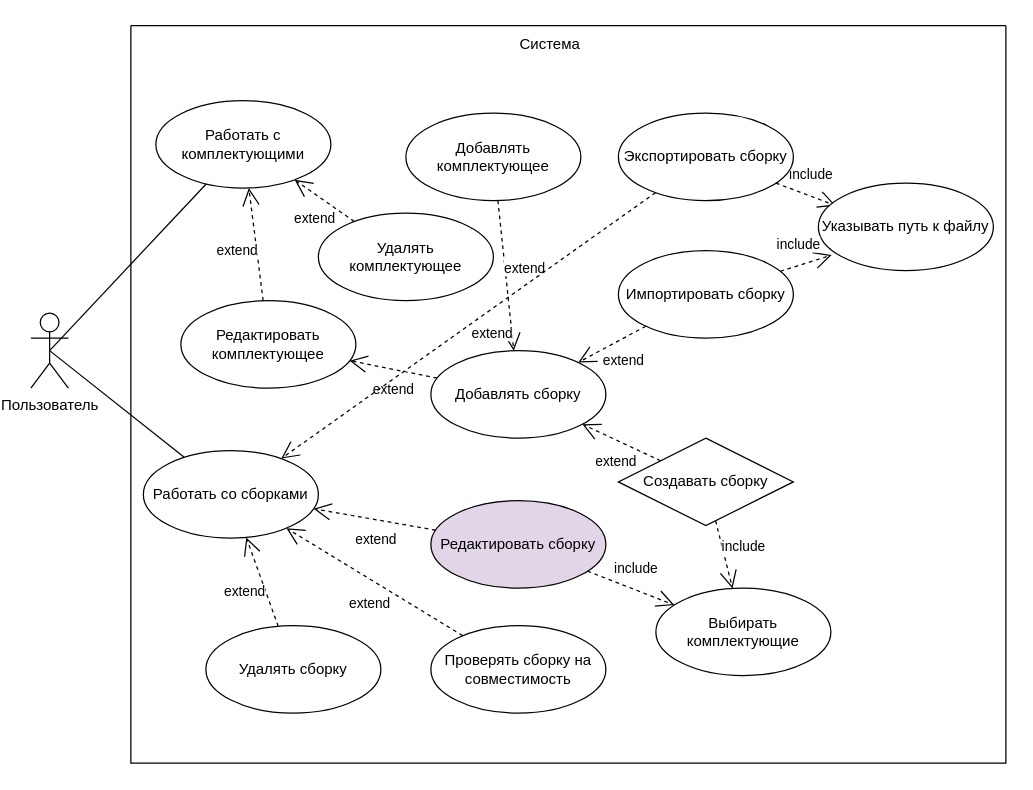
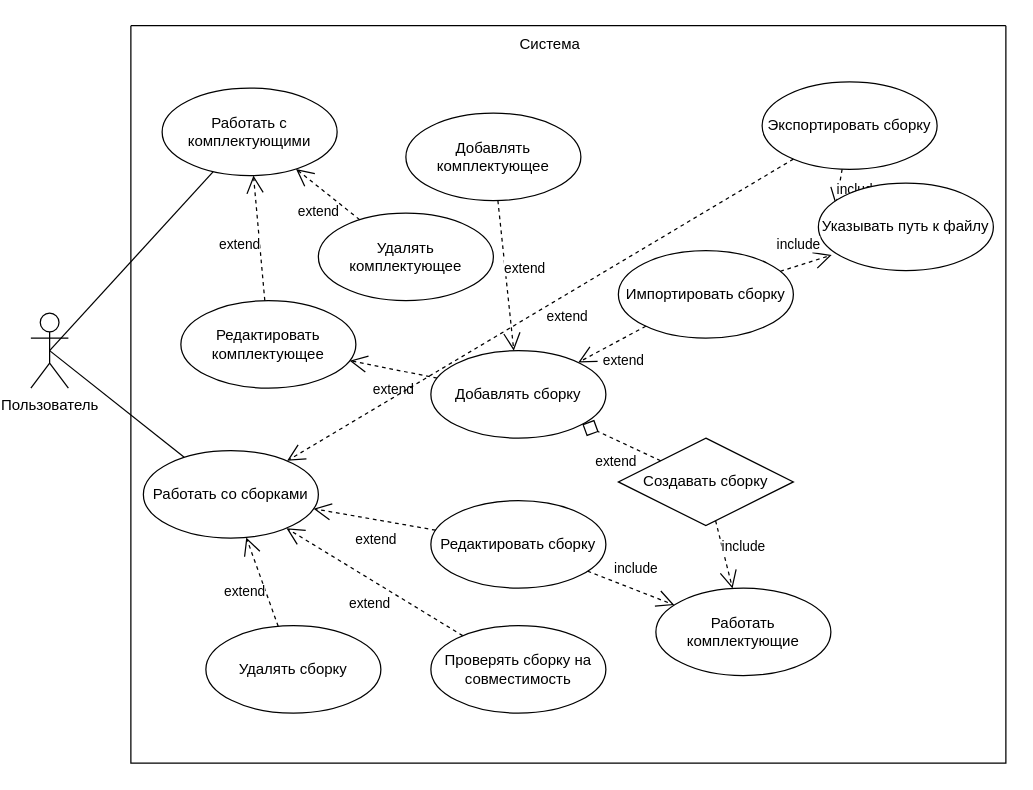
node "Работать с комплектующими": moved (243, 144) -> (249, 132)
node "Экспортировать сборку": moved (706, 157) -> (849, 126)
edge "Создавать сборку" -> "Добавлять сборку": arrowhead open -> diamond
node "Редактировать сборку": fillcolor #e1d5e7 -> #ffffff
node "Выбирать комплектующие": label "Выбирать комплектующие" -> "Работать комплектующие"
